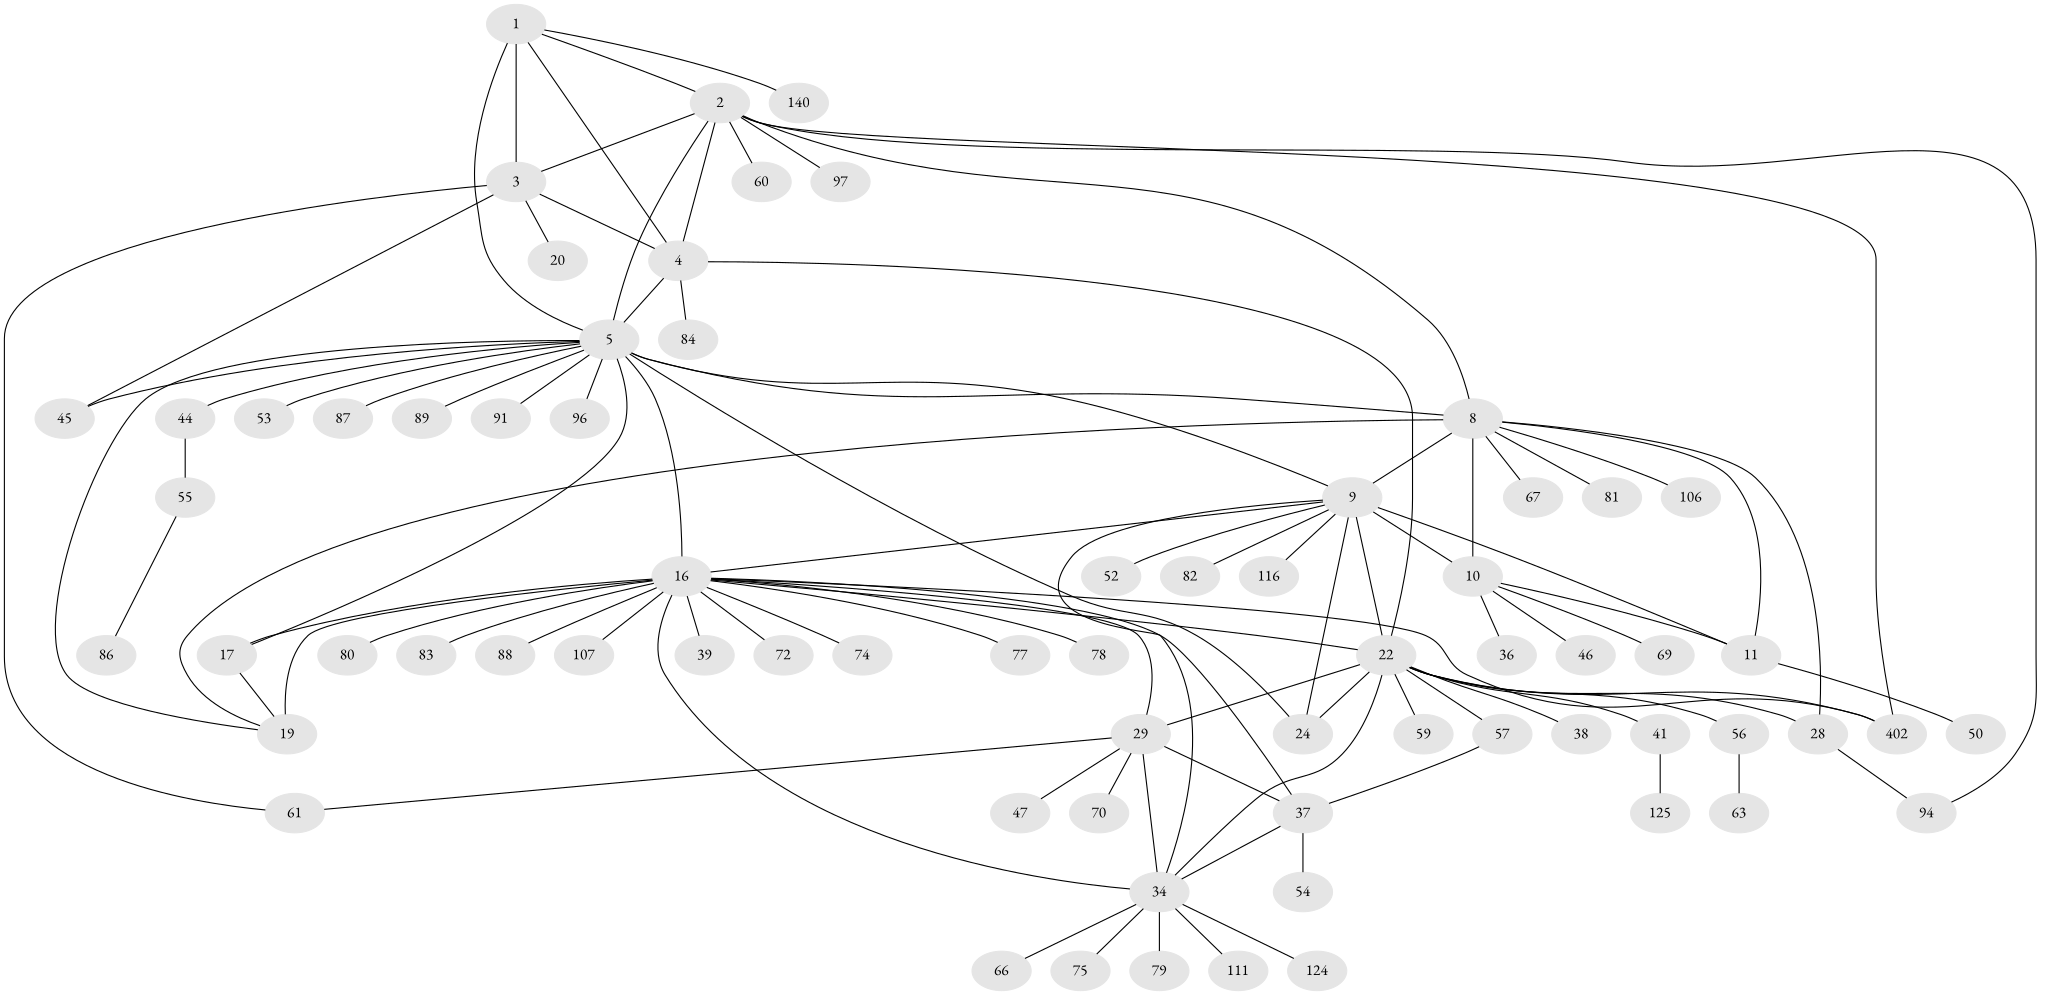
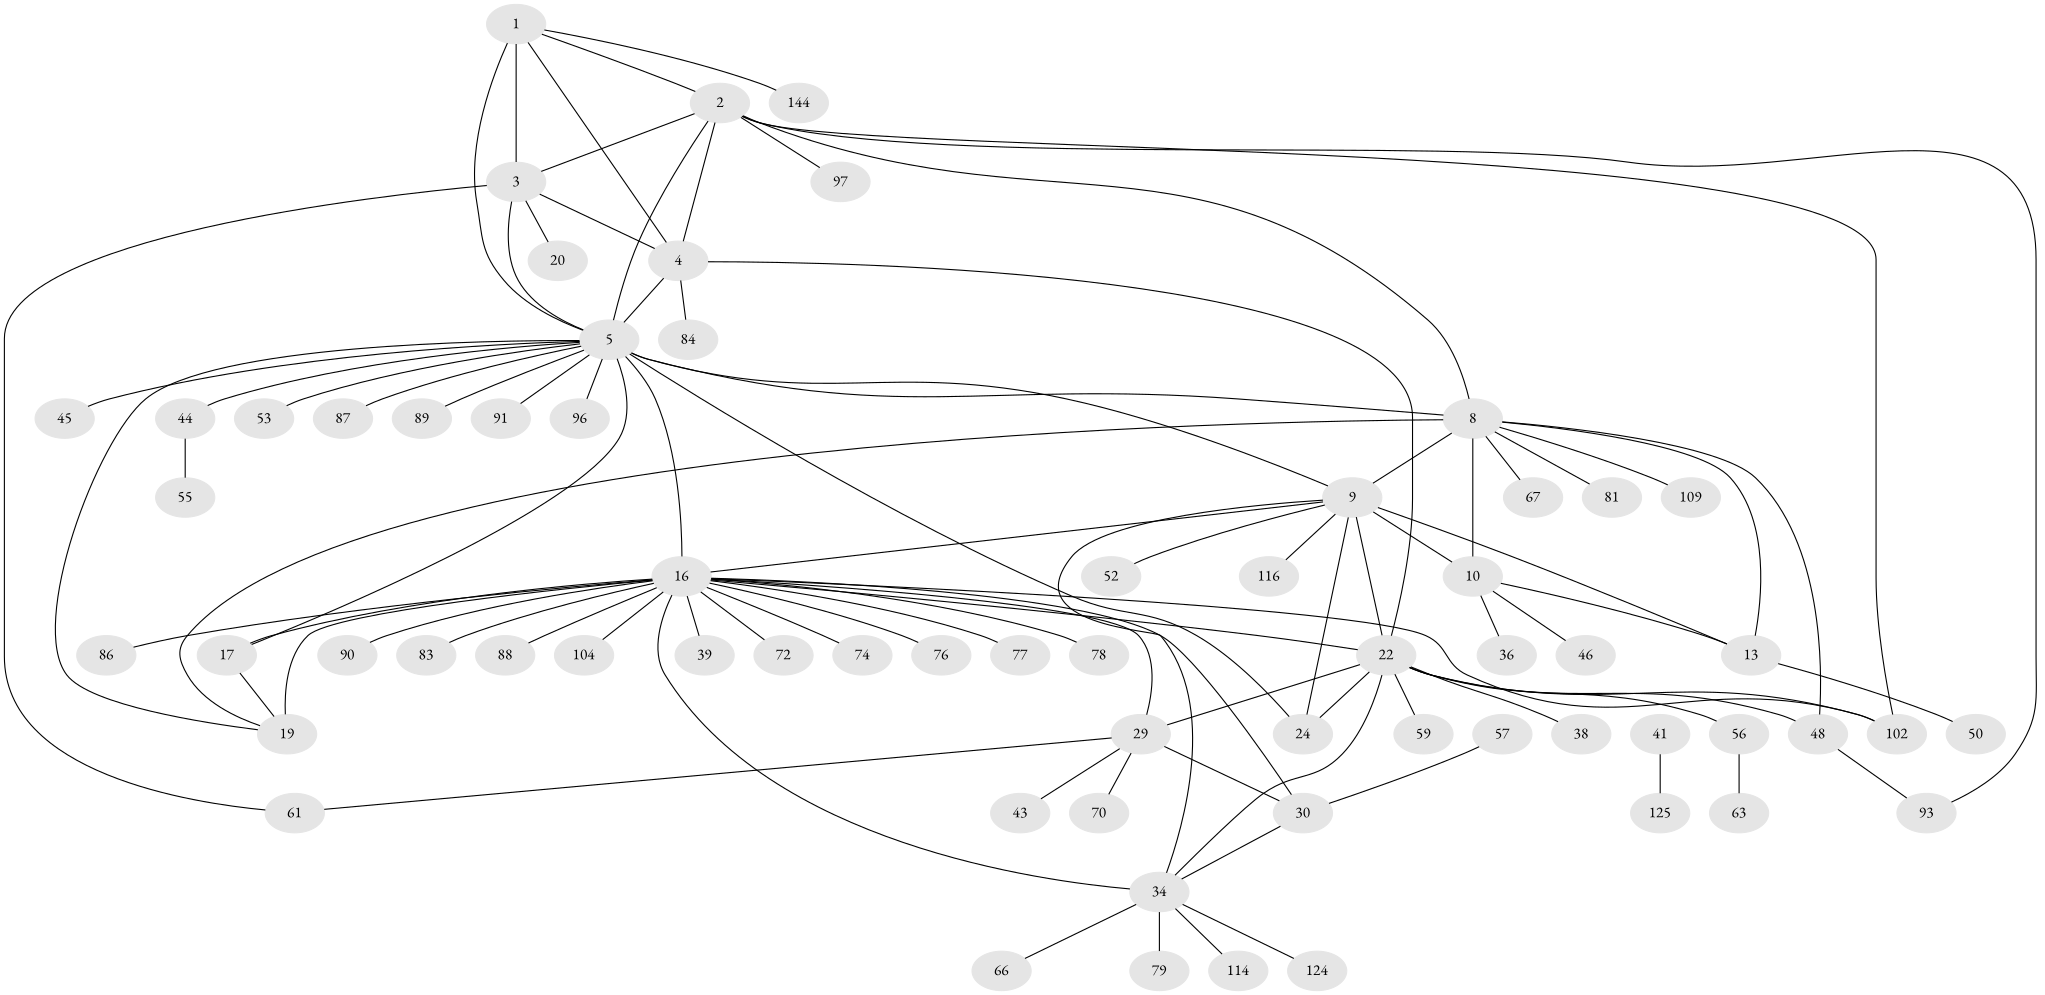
node "140": label "140" -> "144"
node "60": removed
edge "3" -- "45": now "3" -- "5"
node "106": label "106" -> "109"
edge "55" -- "86": now "16" -- "86"
node "82": removed
node "80": label "80" -> "90"
node "107": label "107" -> "104"
node "76": added
node "69": removed
node "11": label "11" -> "13"
edge "22" -- "41": removed
edge "22" -- "57": removed
node "28": label "28" -> "48"
node "402": label "402" -> "102"
node "47": label "47" -> "43"
edge "29" -- "34": removed
node "37": label "37" -> "30"
node "94": label "94" -> "93"
node "54": removed
node "75": removed
node "111": label "111" -> "114"
